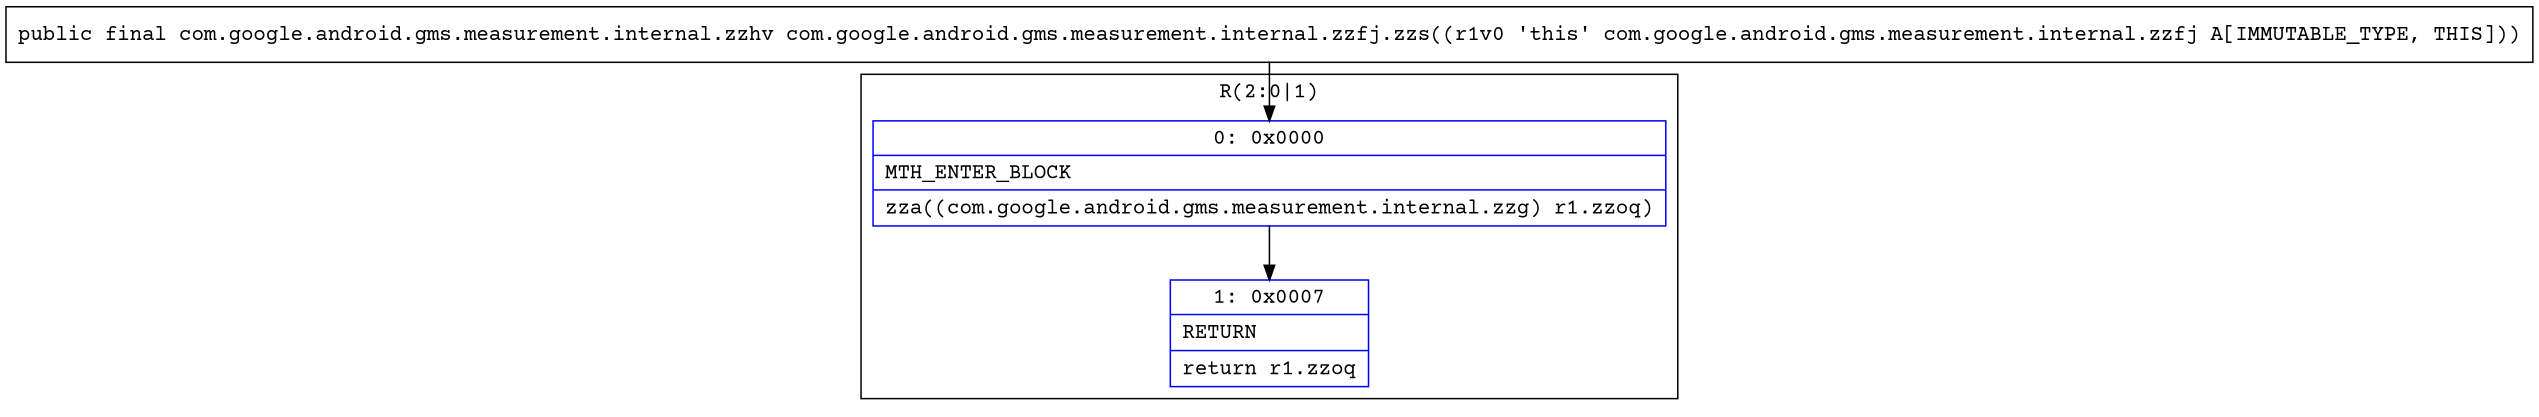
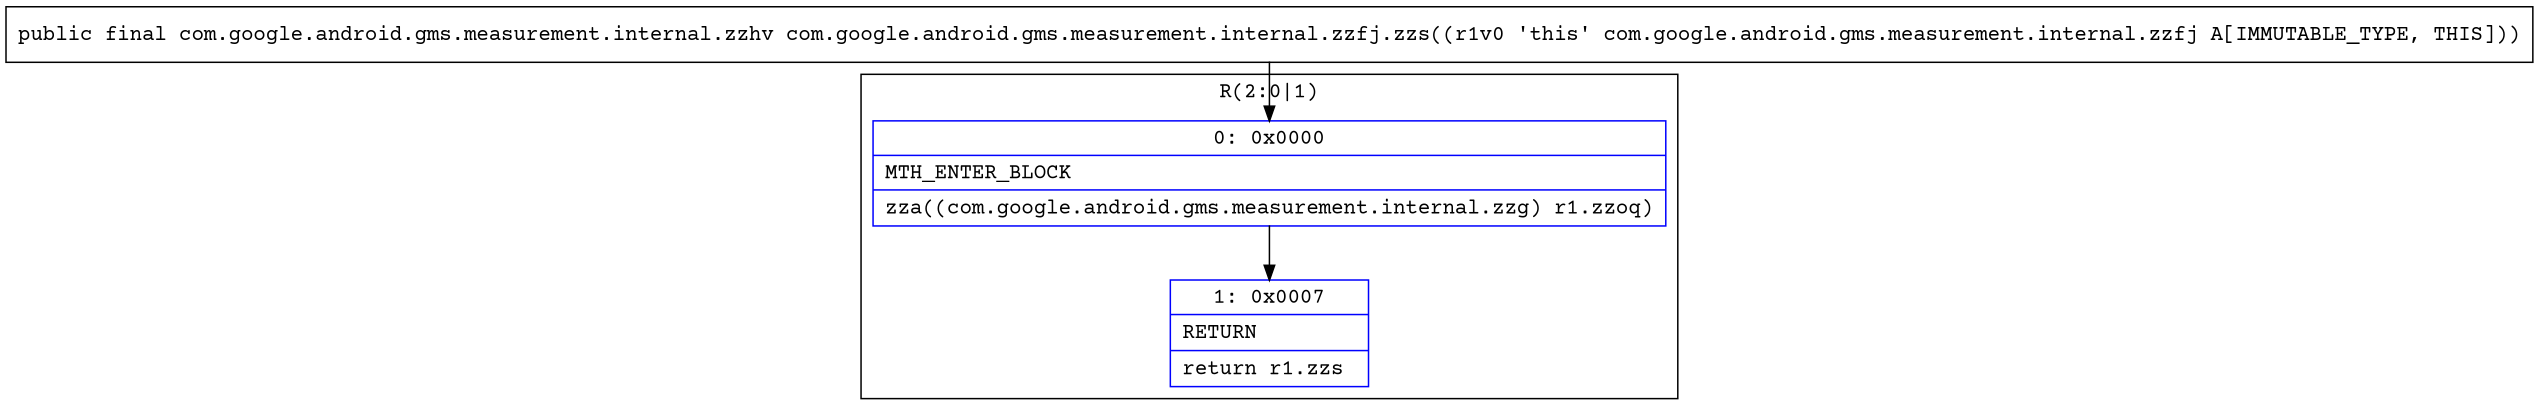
node "1: 0x0007": text "return r1.zzoq" -> "return r1.zzs"
